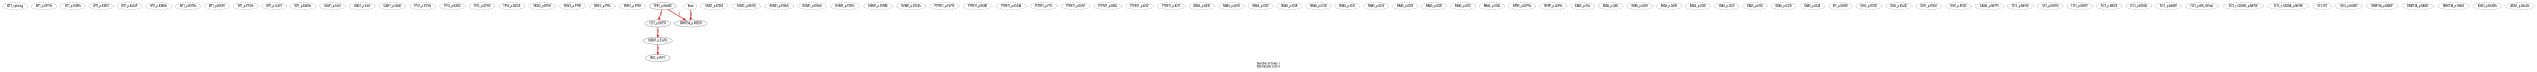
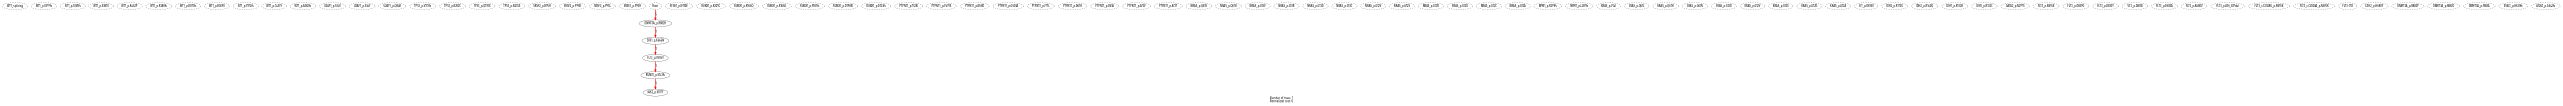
node "RUNX1_p.P331fs": label "RUNX1_p.P331fs" -> "RUNX1_p.P301fs"
node "PTPN11_p.T52N": added
node "NRAS_p.G12S": added
edge "SFB1_p.K666N" -> "DNMT3A_p.R882H": reversed
